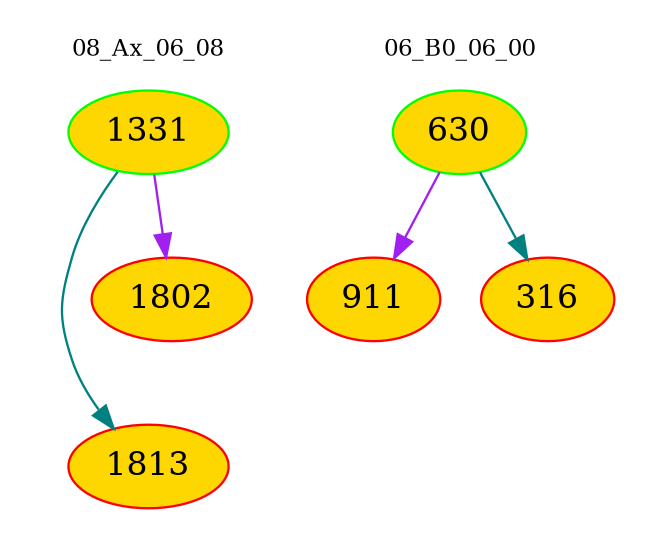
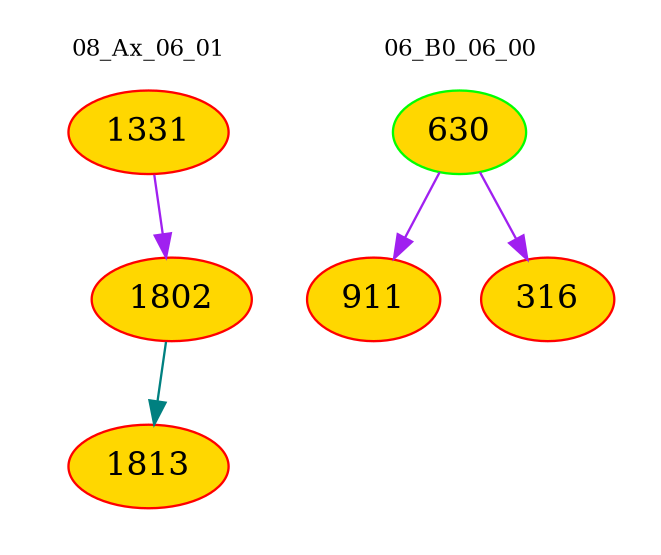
cluster "08_Ax_06_08": label "08_Ax_06_08" -> "08_Ax_06_01"
node "1331": color green -> red
edge "630" -> "316": color teal -> purple
edge "1331" -> "1813": now "1802" -> "1813"
